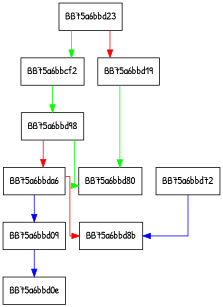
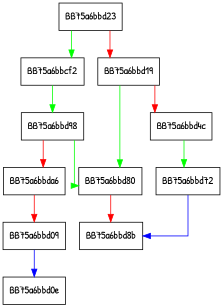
node "BB75a6bbd4c": added
edge "BB75a6bbda6" -> "BB75a6bbd09": color blue -> red
edge "BB75a6bbda6" -> "BB75a6bbd8b": now "BB75a6bbd80" -> "BB75a6bbd8b"
